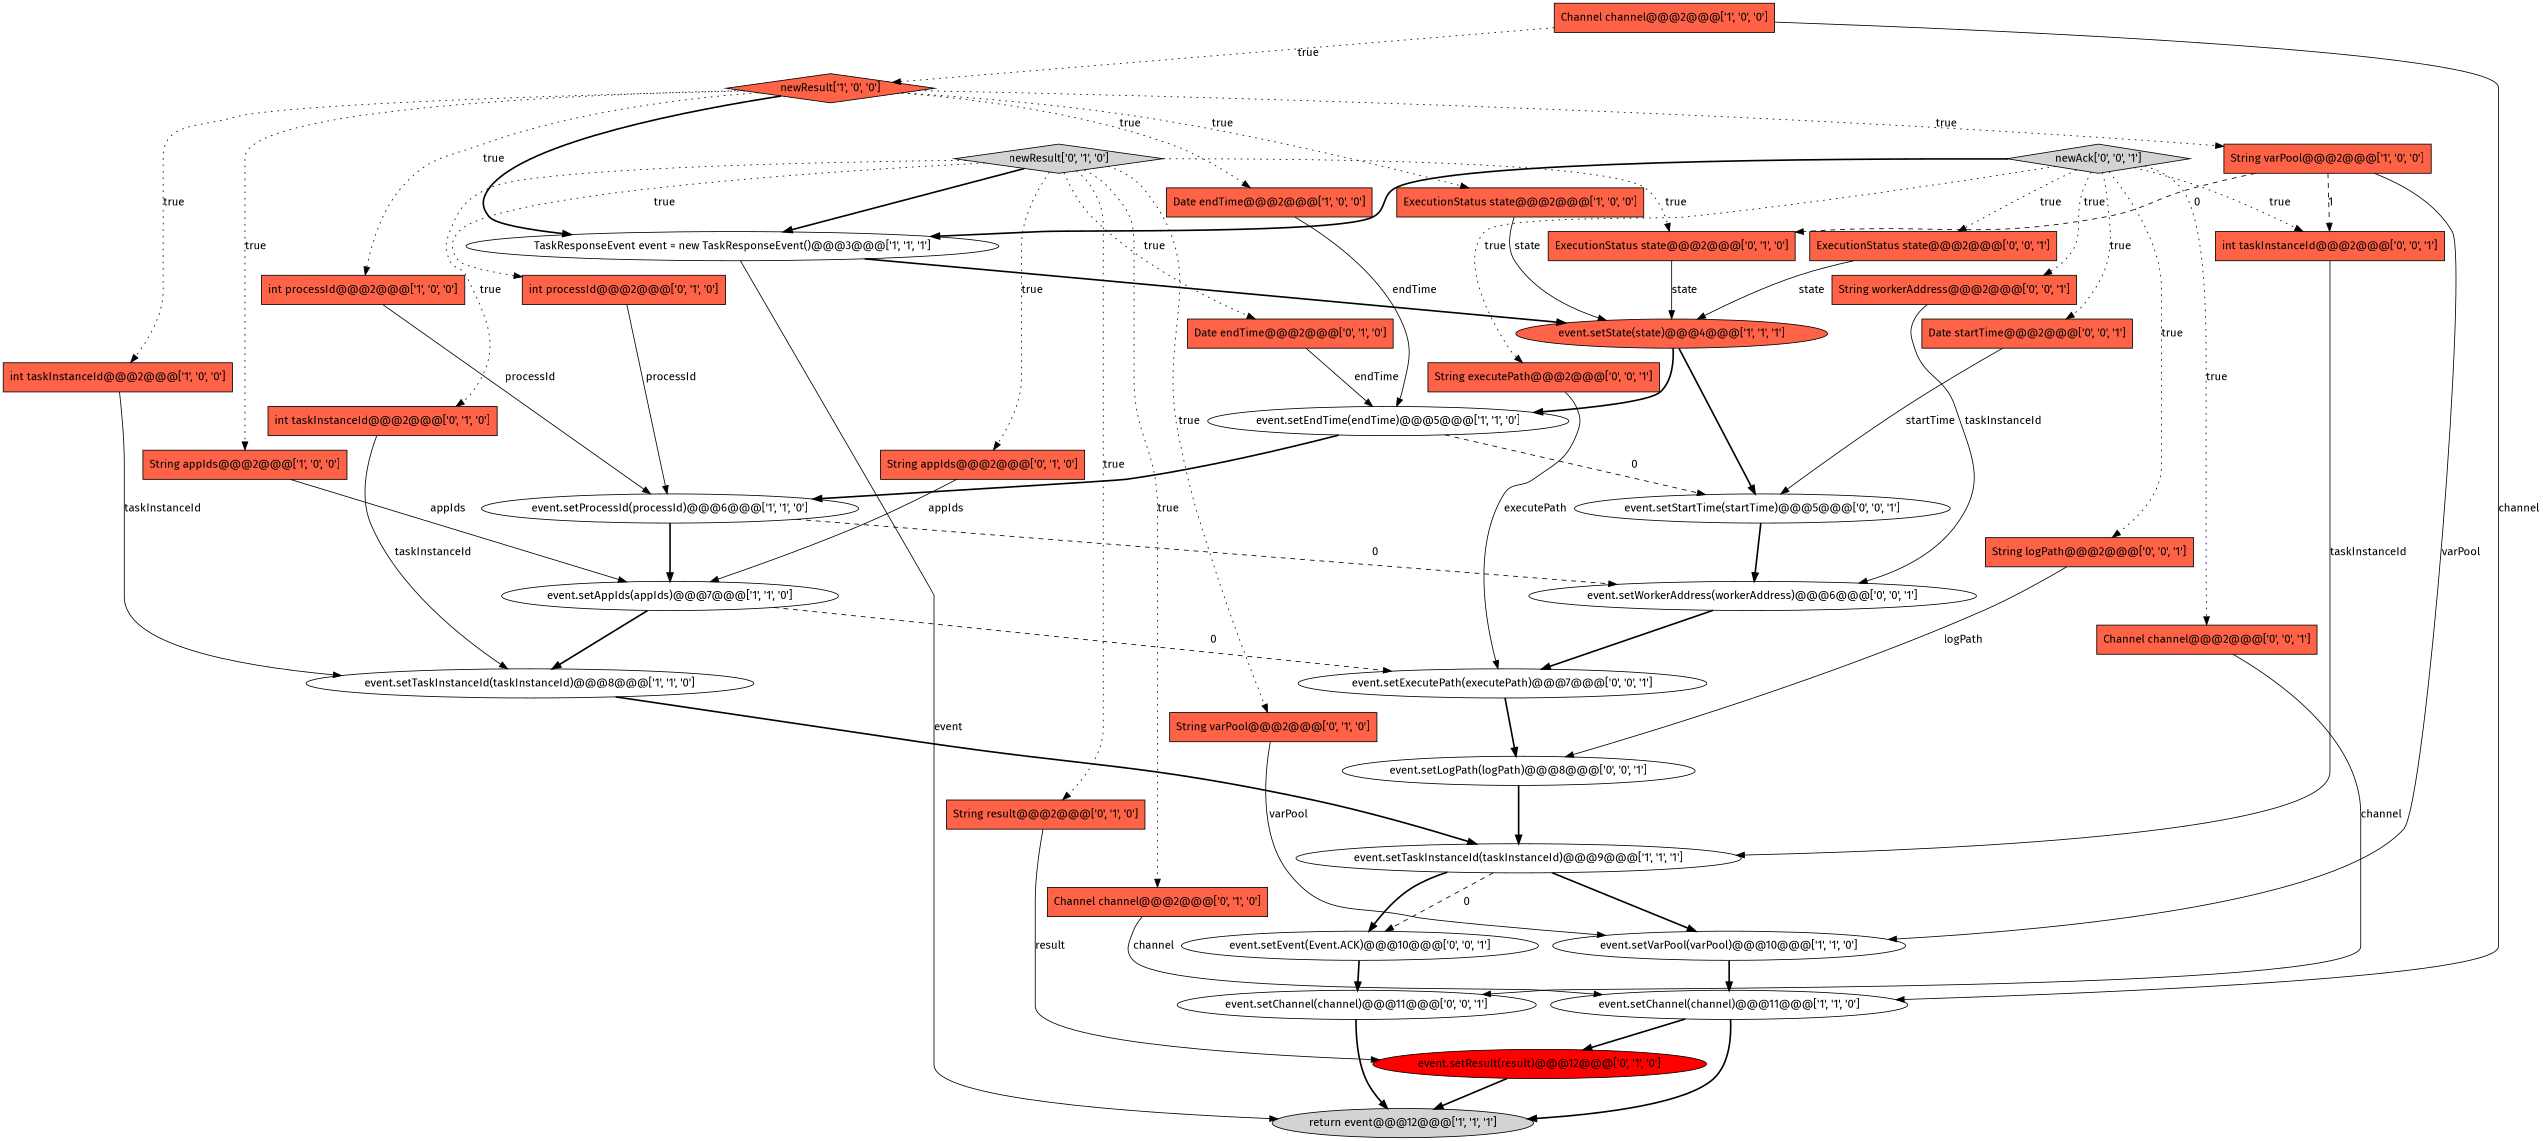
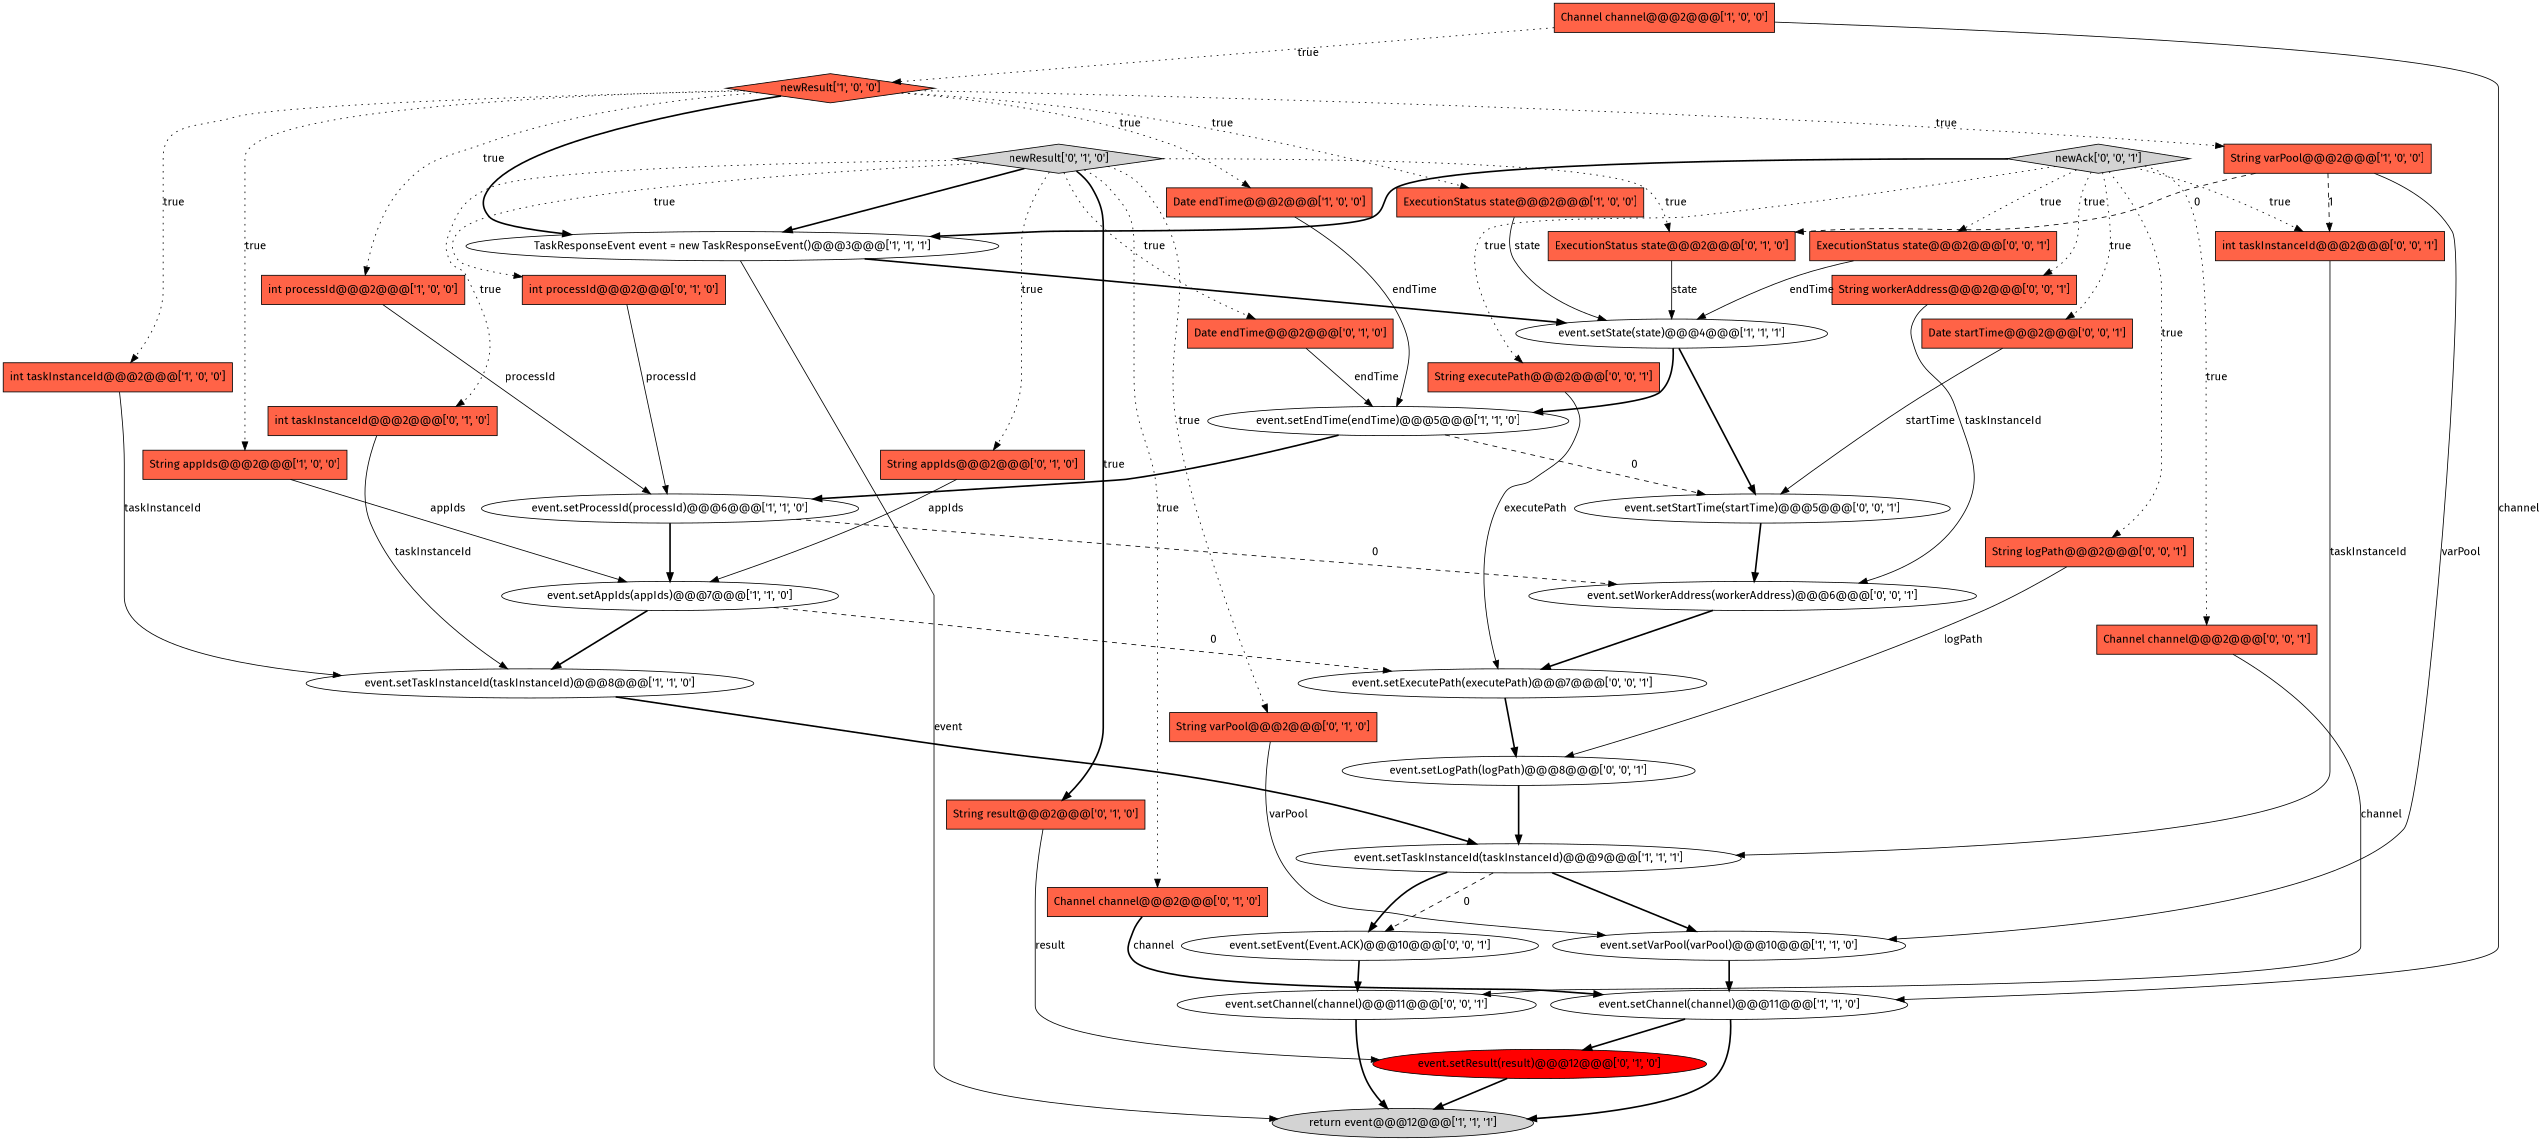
edge "ExecutionStatus state@@@2@@@['0', '0', '1']" -> "event.setState(state)@@@4@@@['1', '1', '1']": label "state" -> "endTime"
node "event.setState(state)@@@4@@@['1', '1', '1']": fillcolor tomato -> white
edge "newResult['0', '1', '0']" -> "String result@@@2@@@['0', '1', '0']": style dotted -> bold
edge "Channel channel@@@2@@@['0', '1', '0']" -> "event.setChannel(channel)@@@11@@@['1', '1', '0']": style solid -> bold
